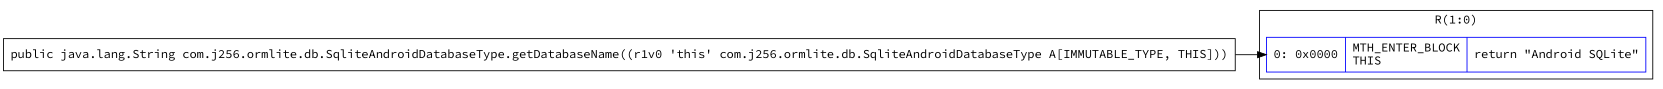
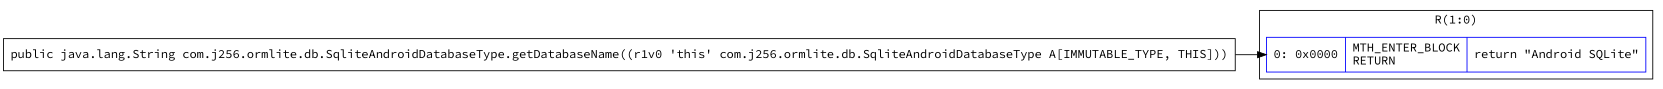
node "0: 0x0000": text "THIS" -> "RETURN"
